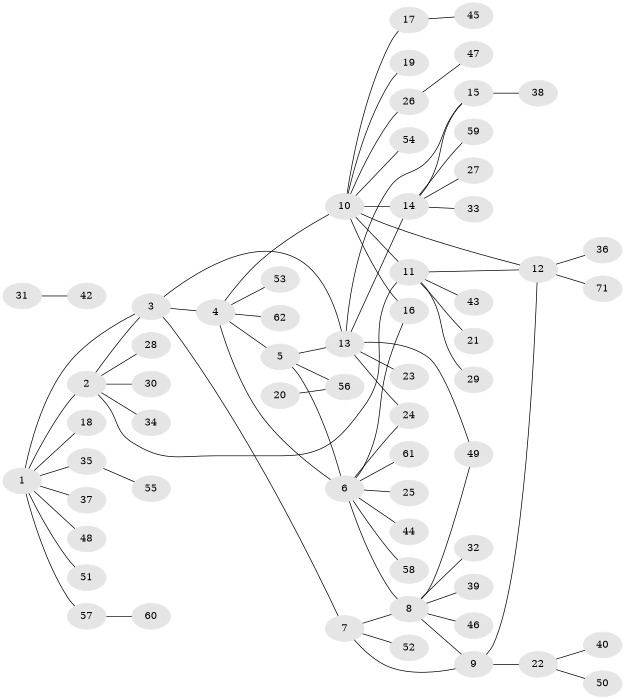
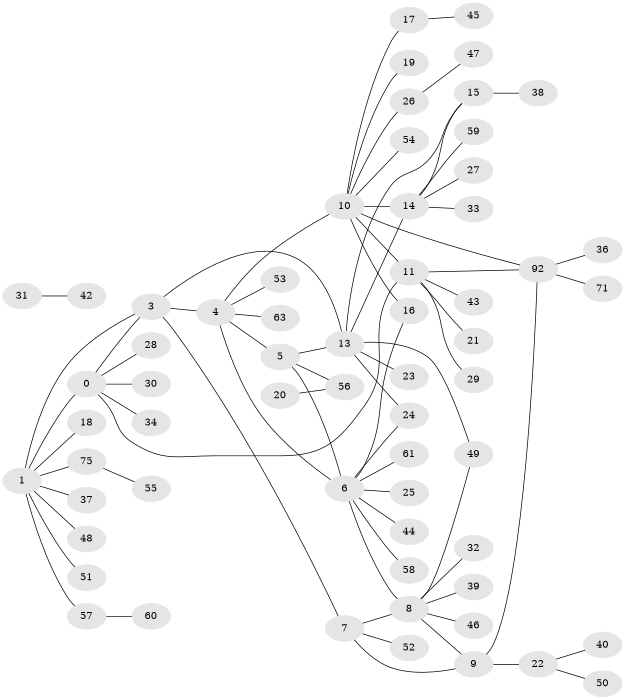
node "12": label "12" -> "92"
node "62": label "62" -> "63"
node "2": label "2" -> "0"
node "35": label "35" -> "75"
